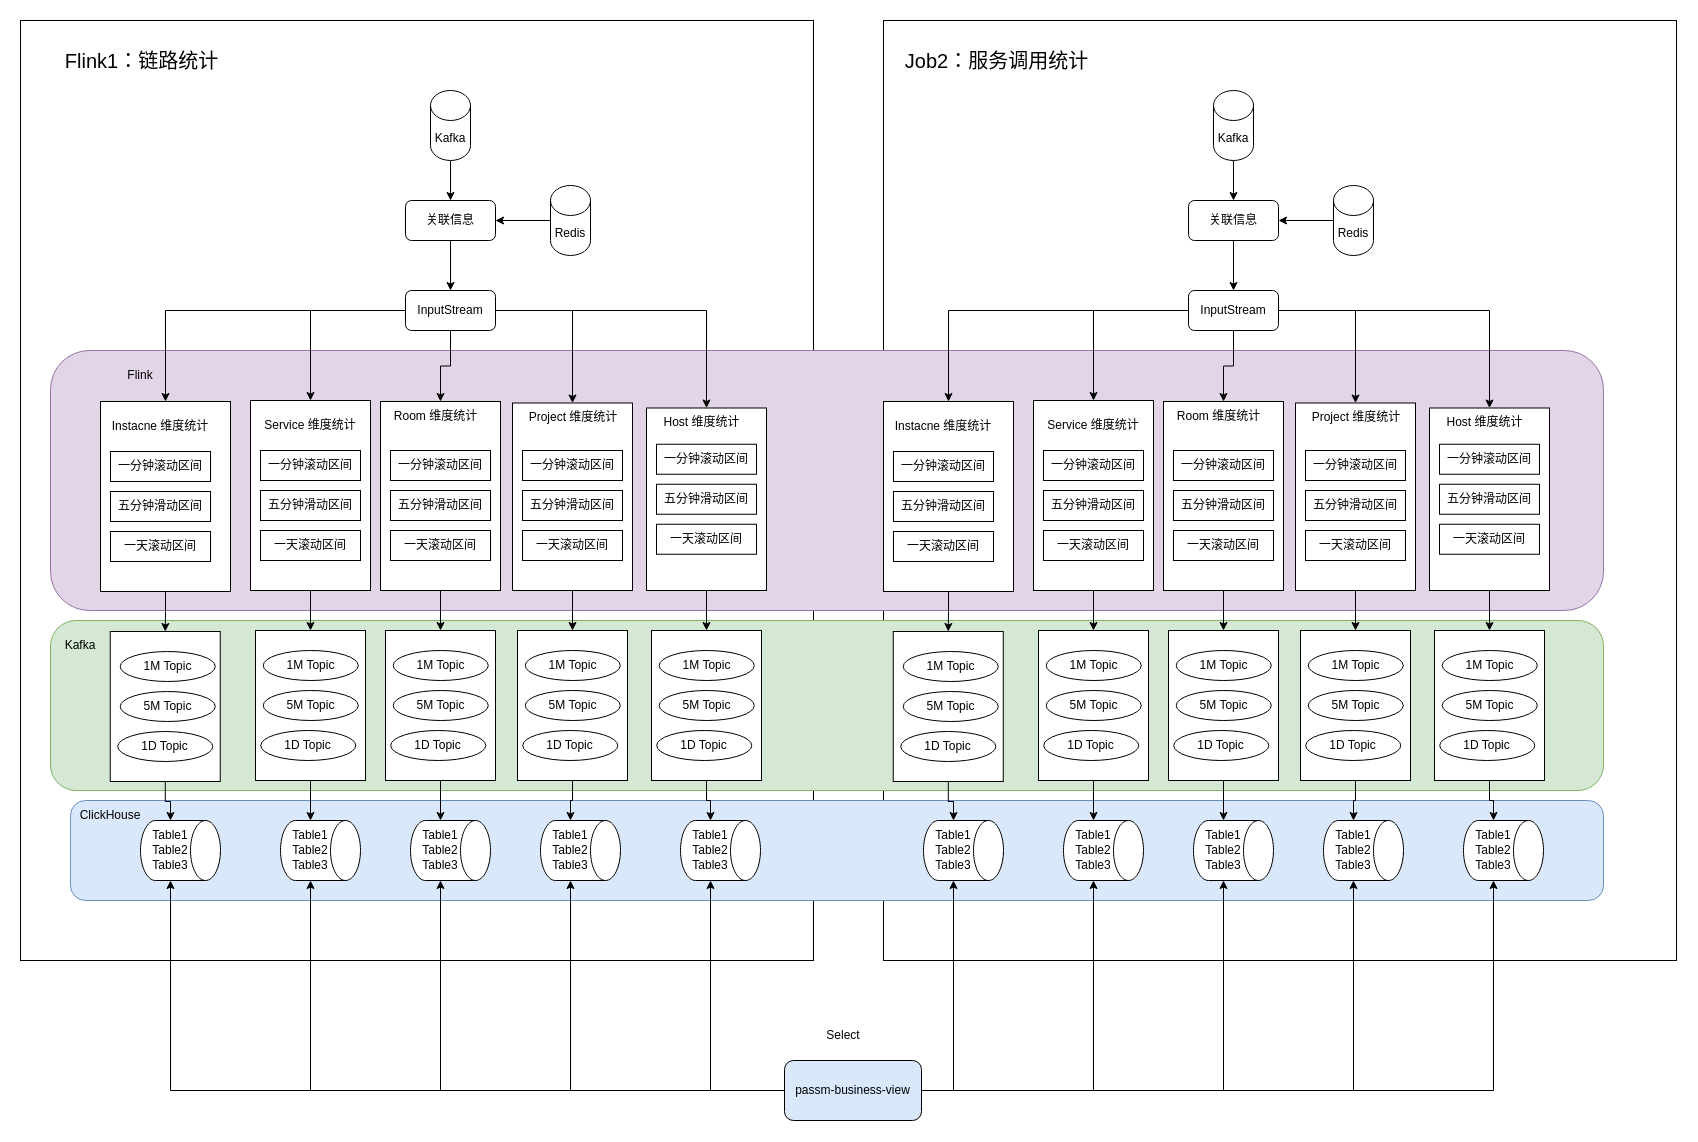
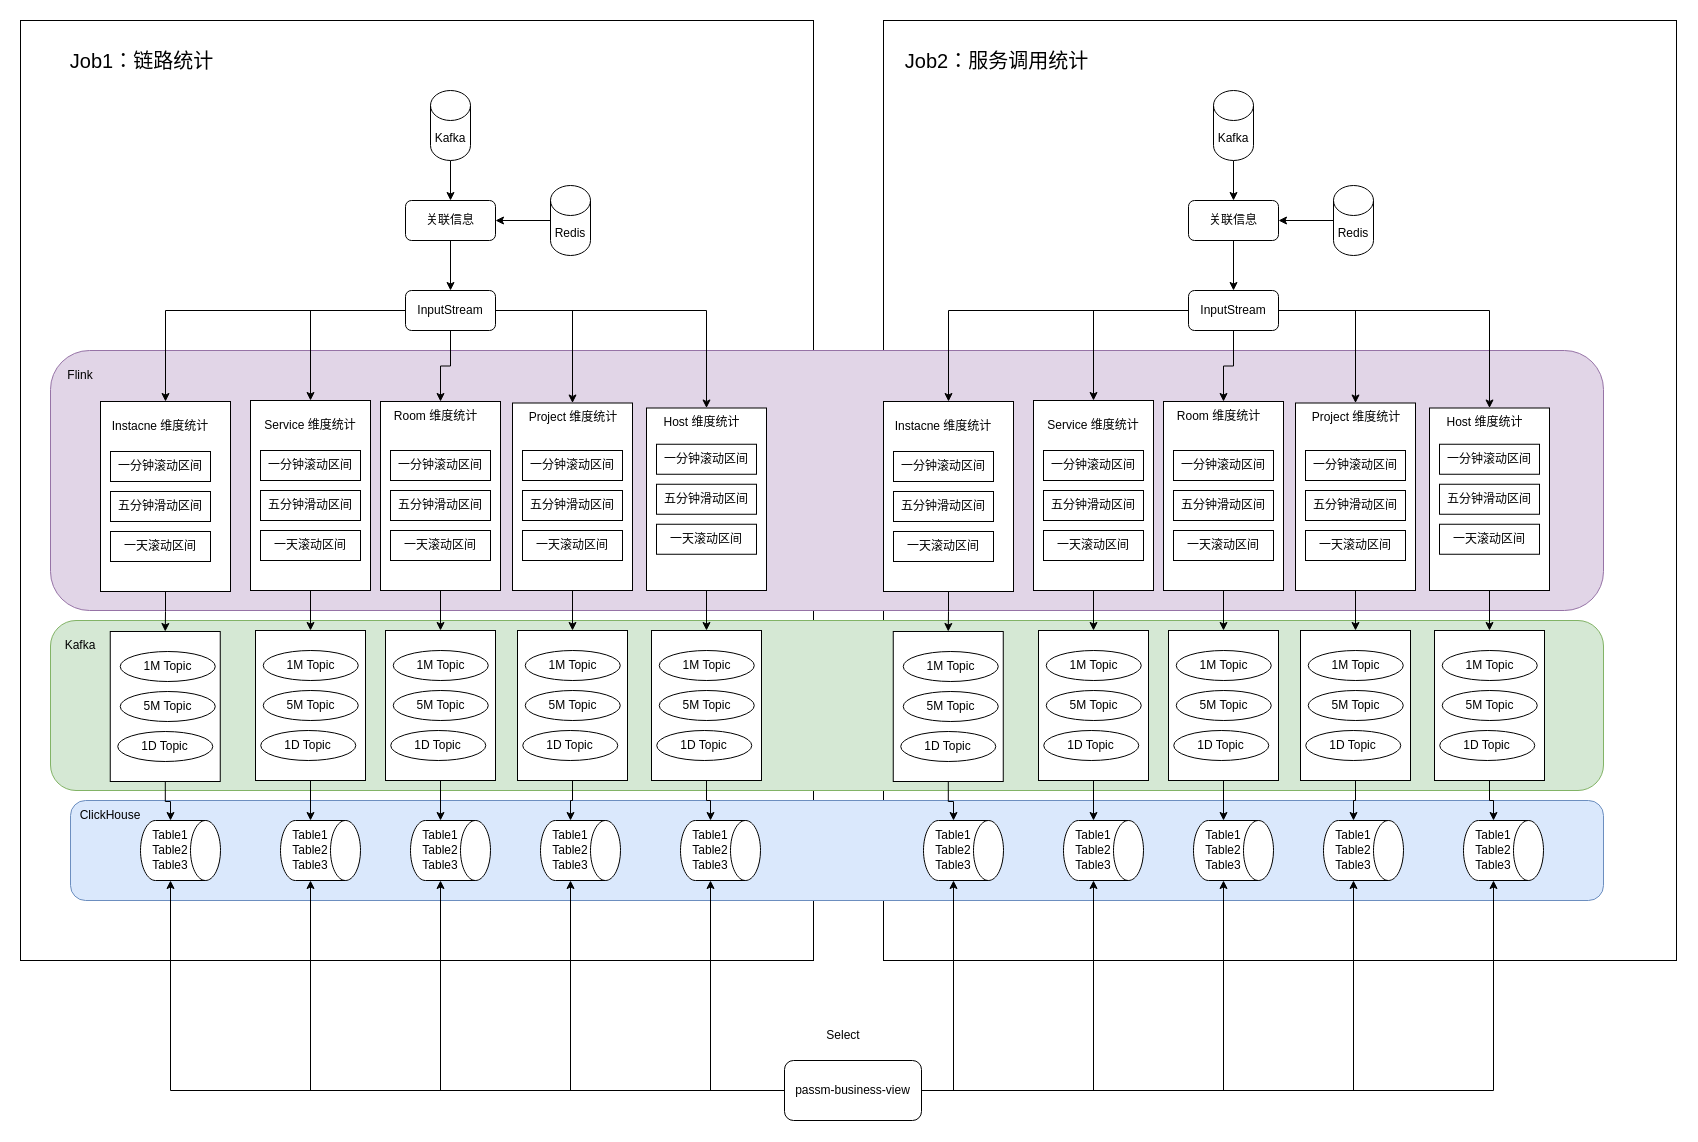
node "Flink1：链路统计": label "Flink1：链路统计" -> "Job1：链路统计"
node "Flink": moved (141, 376) -> (81, 376)
node "passm-business-view": fillcolor #dae8fc -> #ffffff
